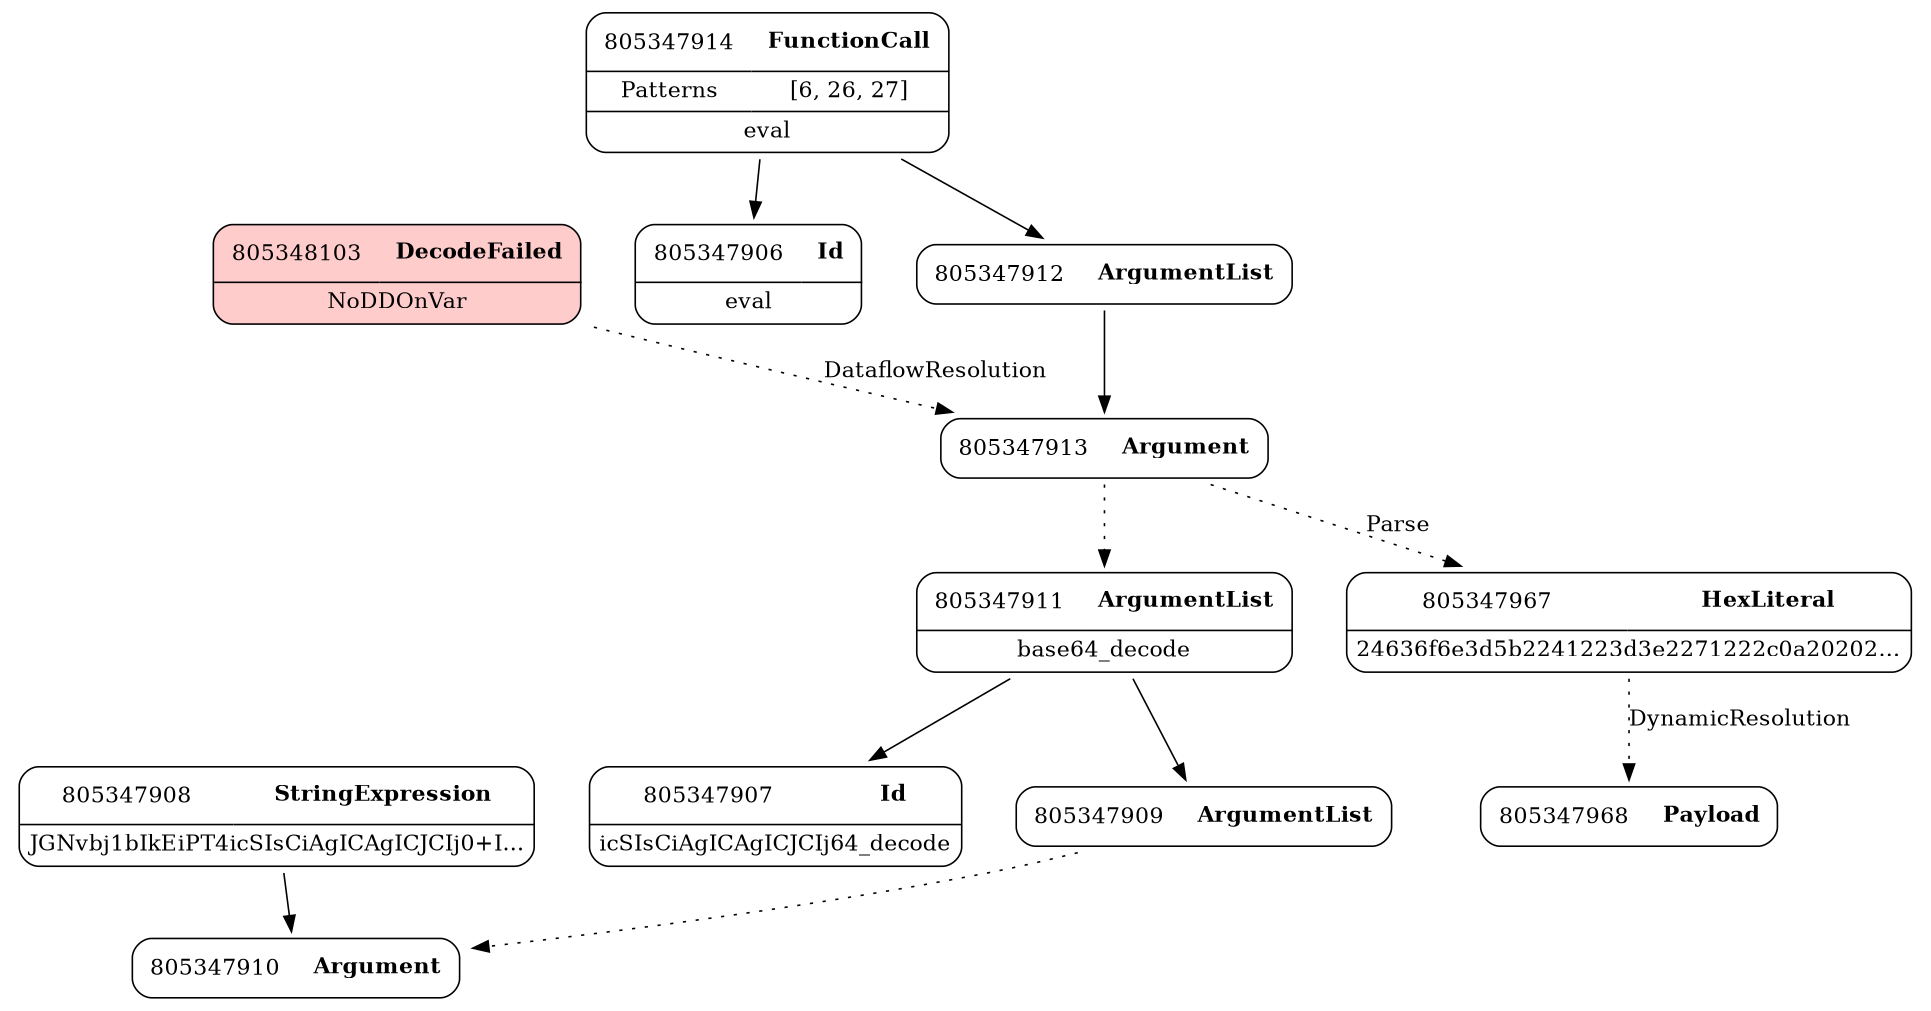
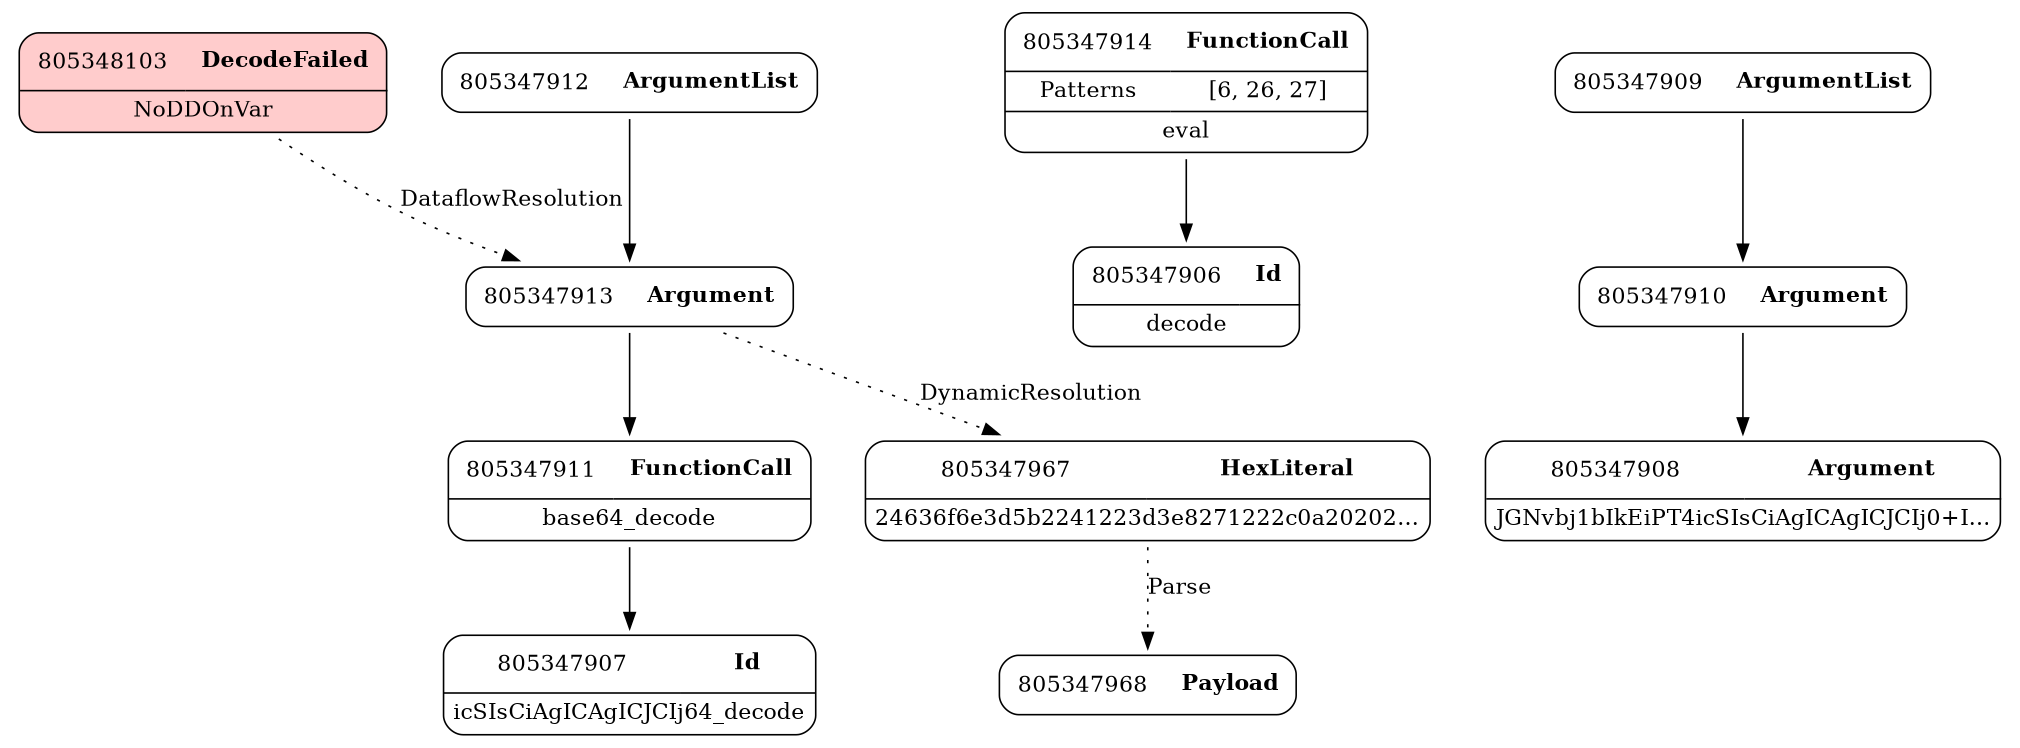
edge "805347914" -> "805347912": removed
node "805347906": text "eval" -> "decode"
edge "805347913" -> "805347911": style dotted -> solid
edge "805347913" -> "805347967": label "Parse" -> "DynamicResolution"
node "805347911": text "ArgumentList" -> "FunctionCall"
node "805347967": text "24636f6e3d5b2241223d3e2271222c0a20202..." -> "24636f6e3d5b2241223d3e8271222c0a20202..."
edge "805347967" -> "805347968": label "DynamicResolution" -> "Parse"
edge "805347911" -> "805347909": removed
node "805347908": text "StringExpression" -> "Argument"
edge "805347908" -> "805347910": reversed
edge "805347909" -> "805347910": style dotted -> solid
